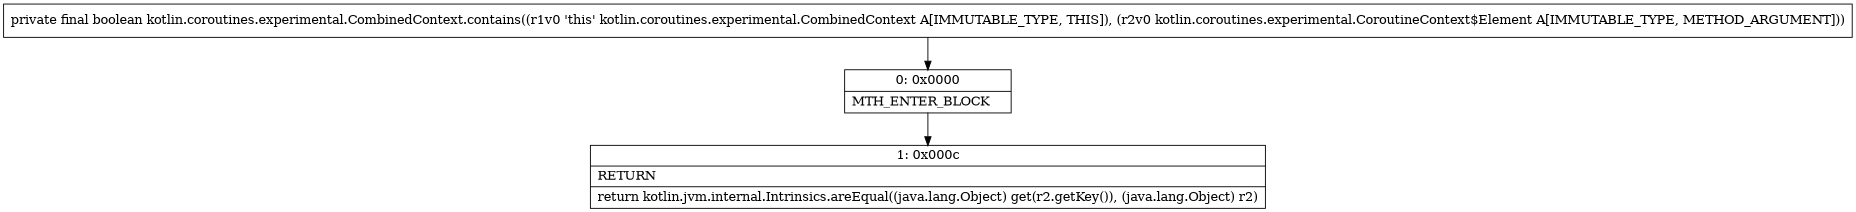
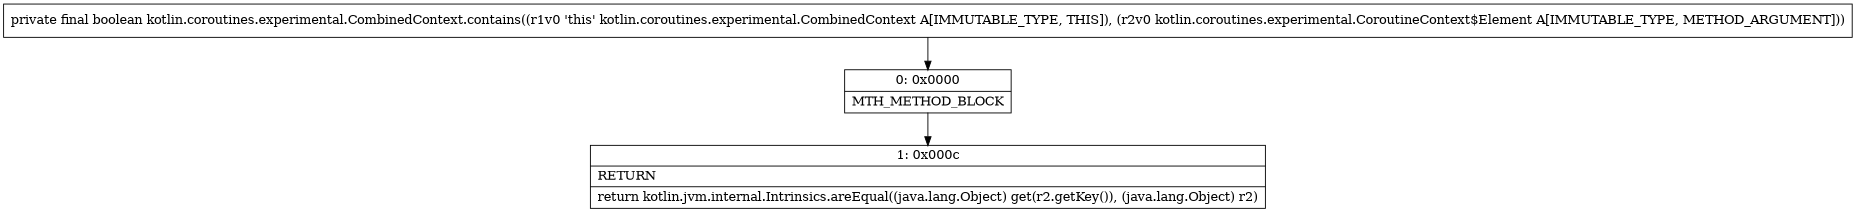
node "0: 0x0000": text "MTH_ENTER_BLOCK" -> "MTH_METHOD_BLOCK"
